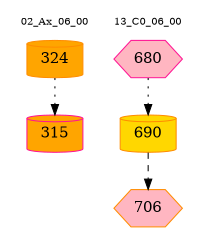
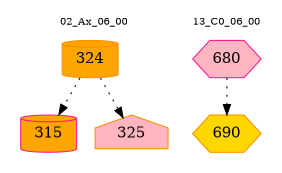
node "325": added
node "690": shape cylinder -> hexagon
node "706": removed
